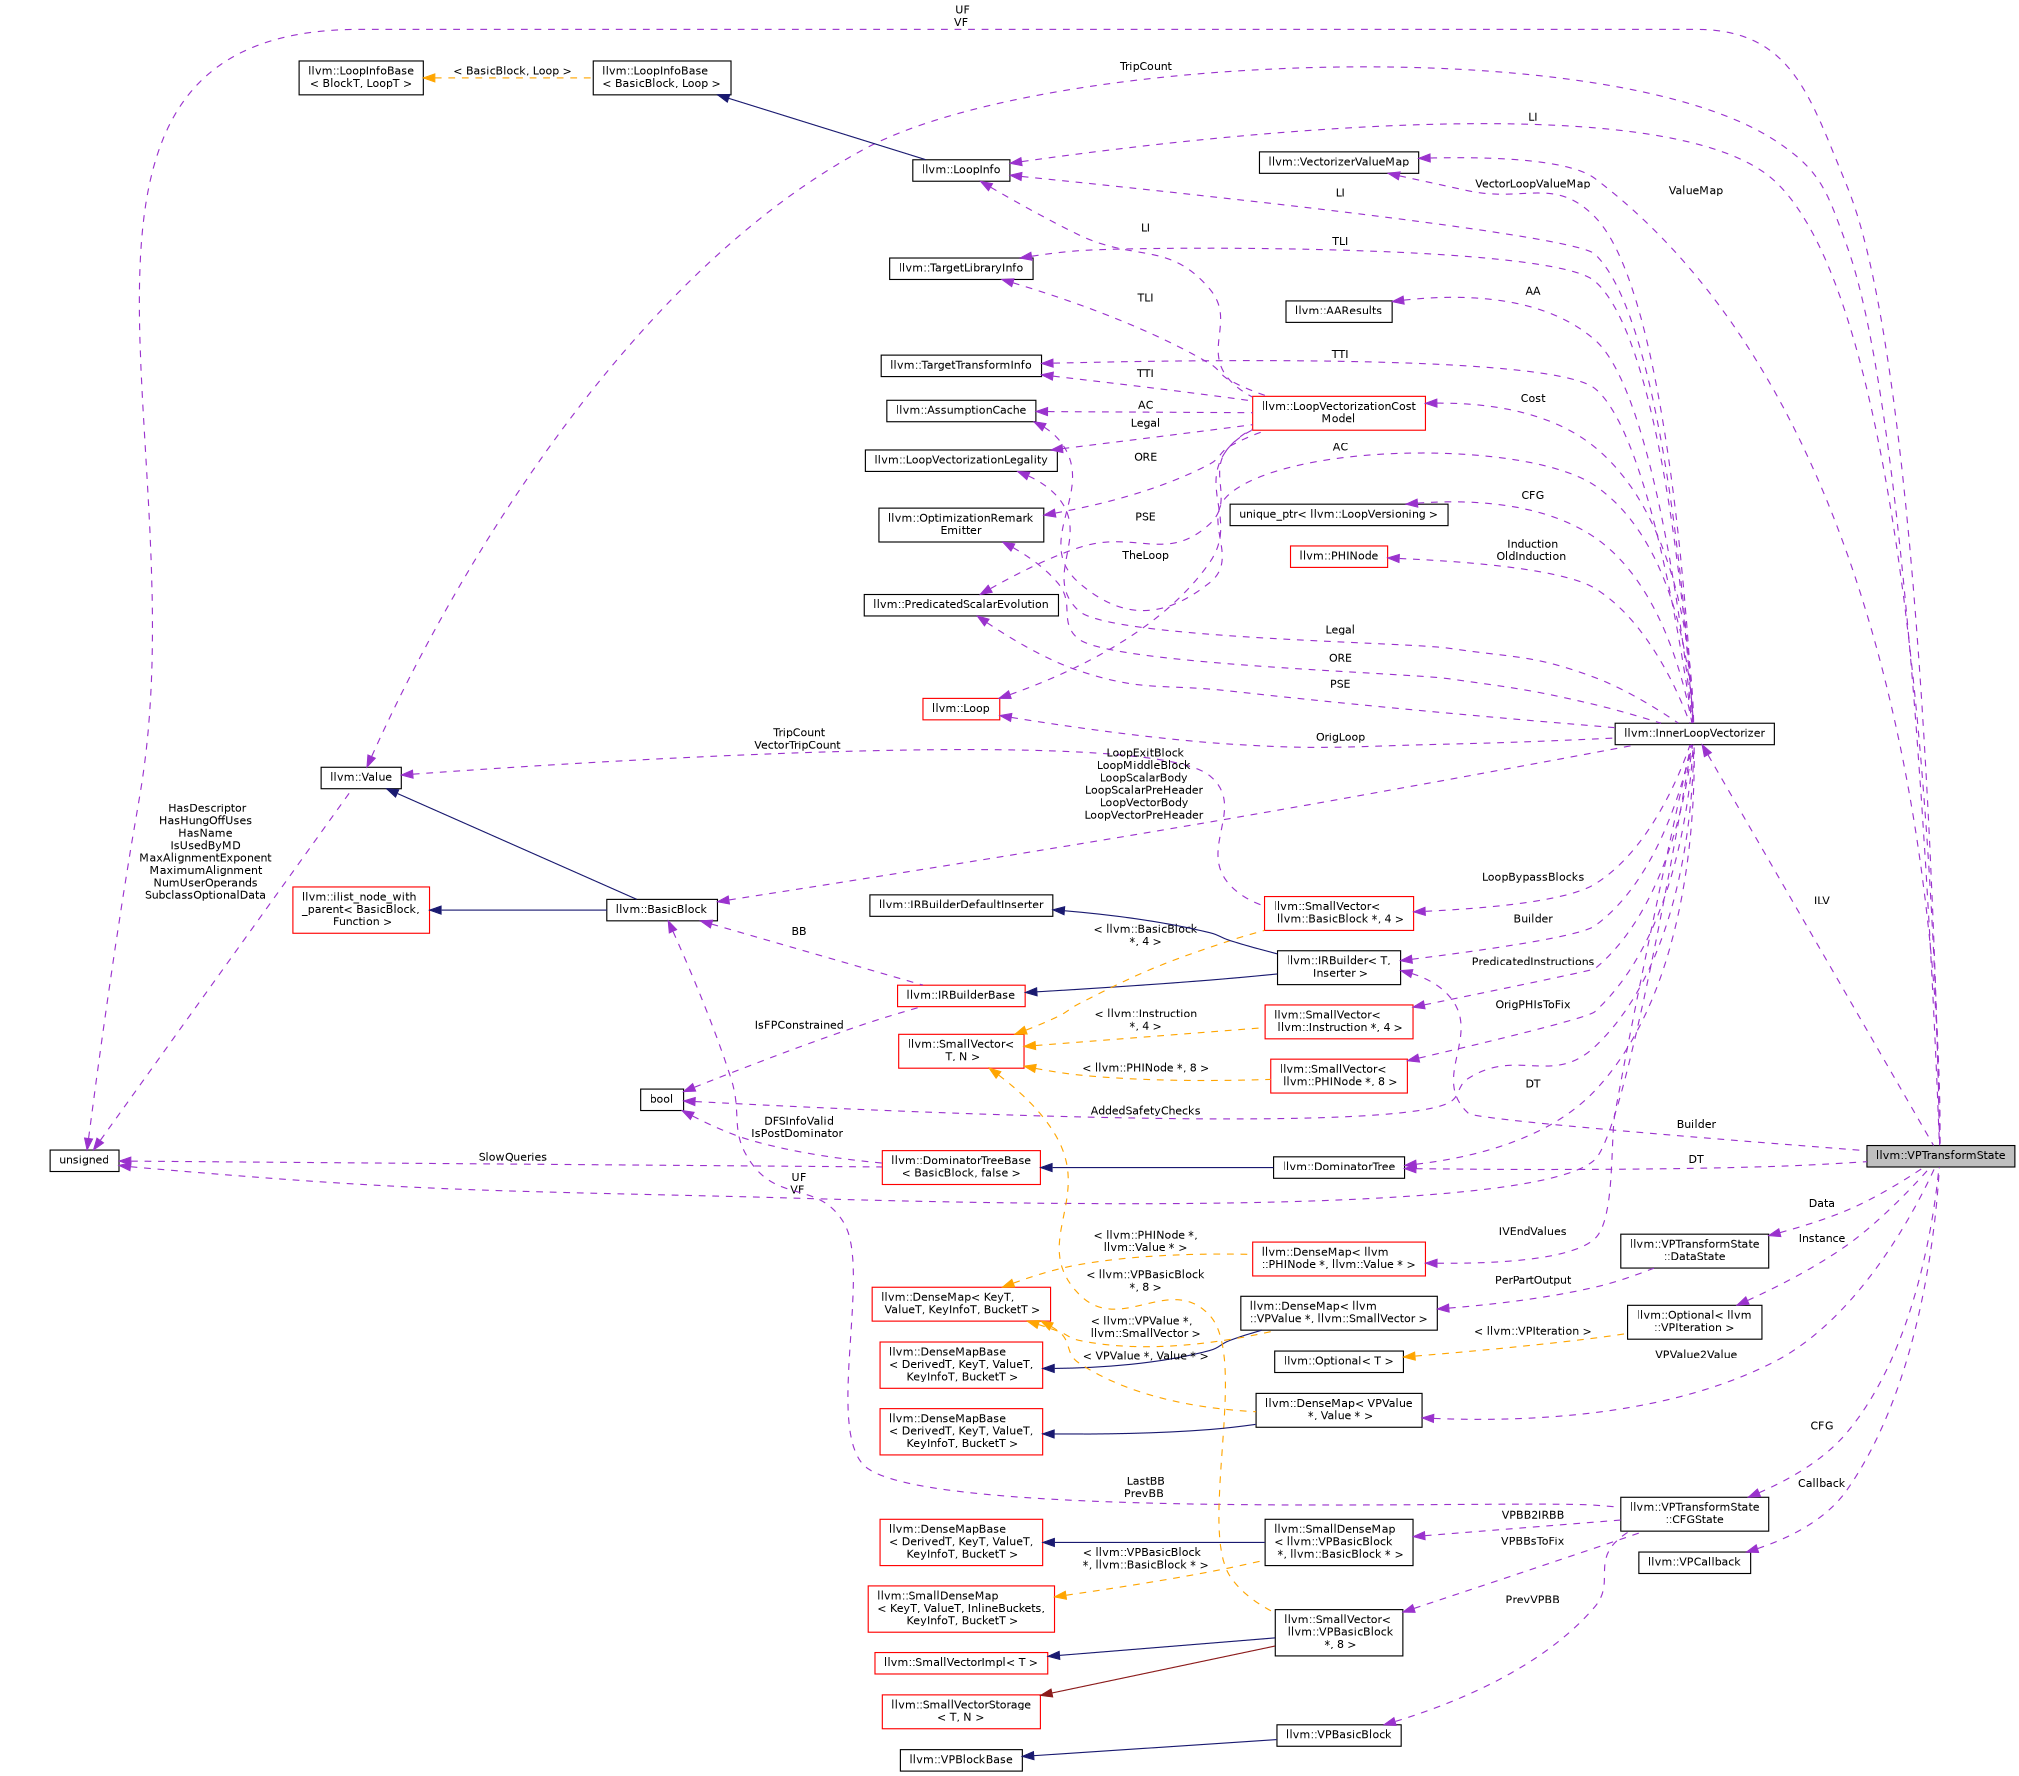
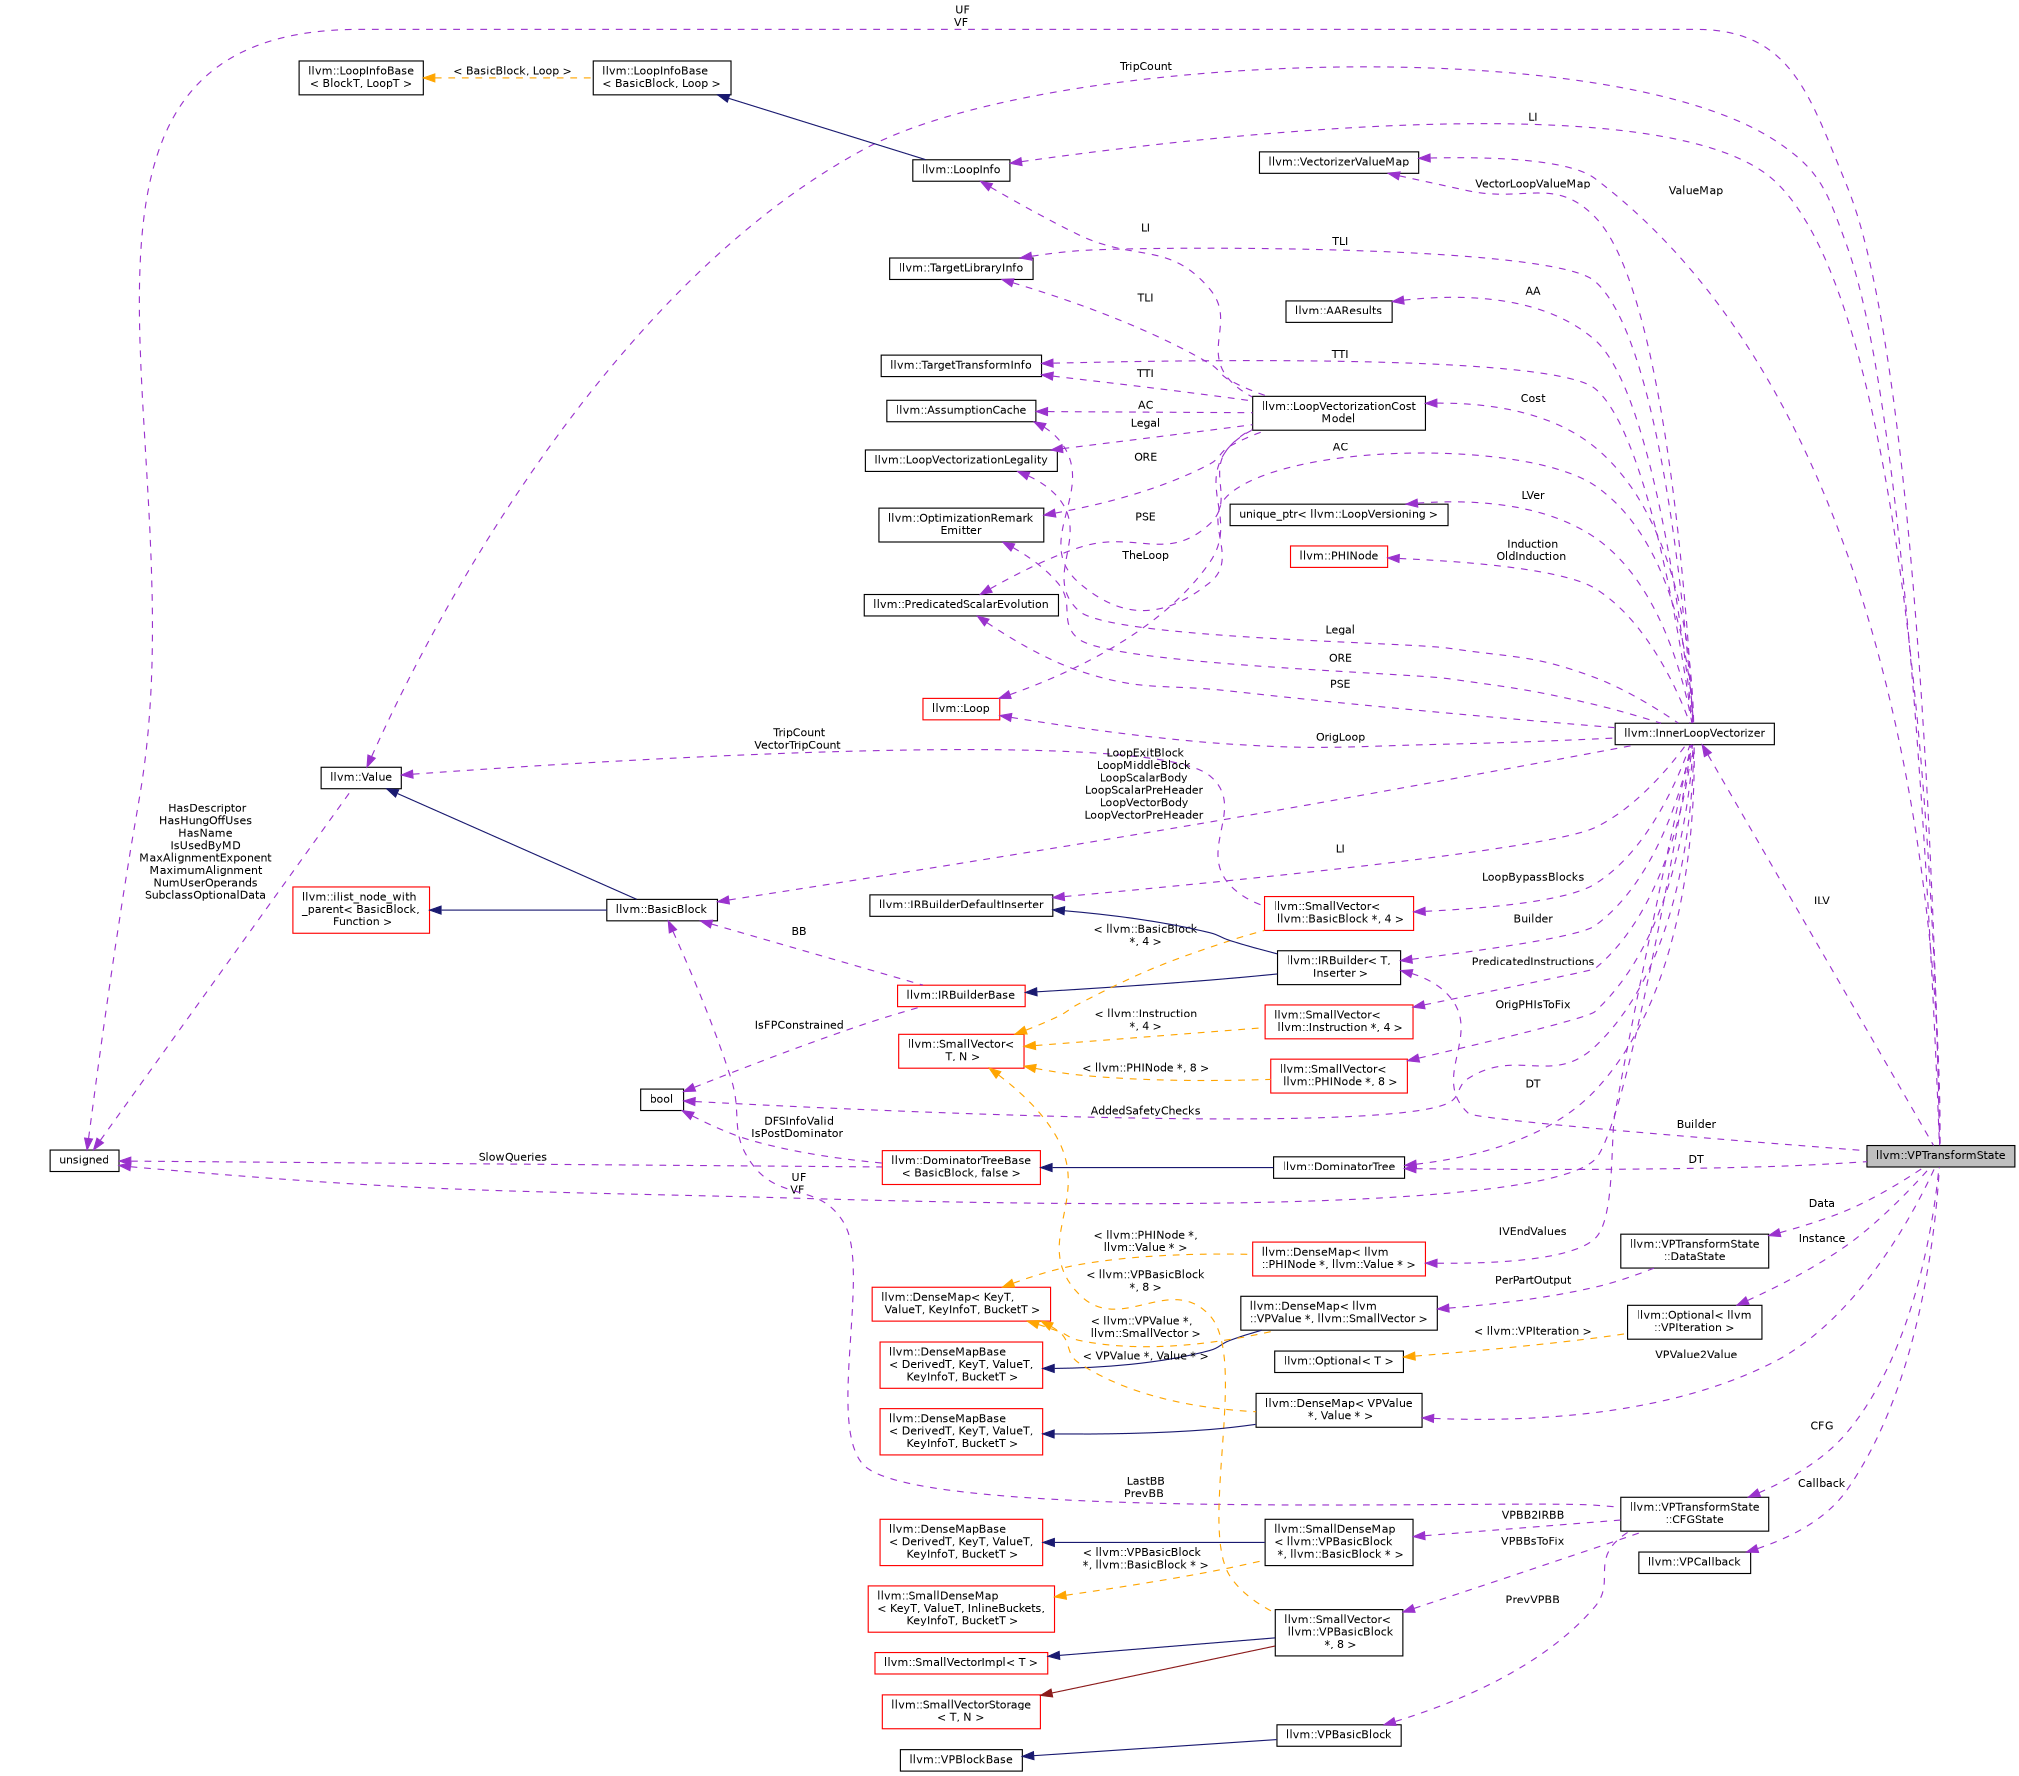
edge "llvm::InnerLoopVectorizer" -> "llvm::LoopInfo": now "llvm::InnerLoopVectorizer" -> "llvm::IRBuilderDefaultInserter"
node "llvm::LoopVectorizationCost Model": color red -> black
edge "llvm::InnerLoopVectorizer" -> "unique_ptr< llvm::LoopVersioning >": label " CFG" -> " LVer"
